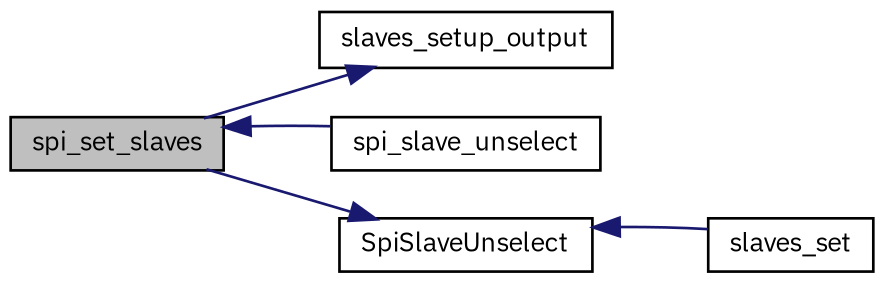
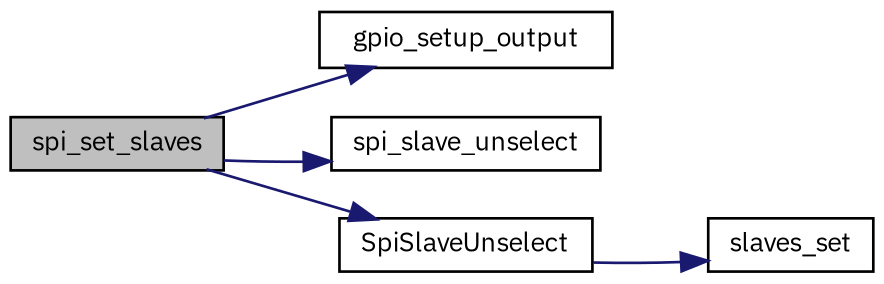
node "slaves_setup_output": label "slaves_setup_output" -> "gpio_setup_output"
edge "spi_slave_unselect" -> "spi_set_slaves": reversed
edge "slaves_set" -> "SpiSlaveUnselect": reversed
